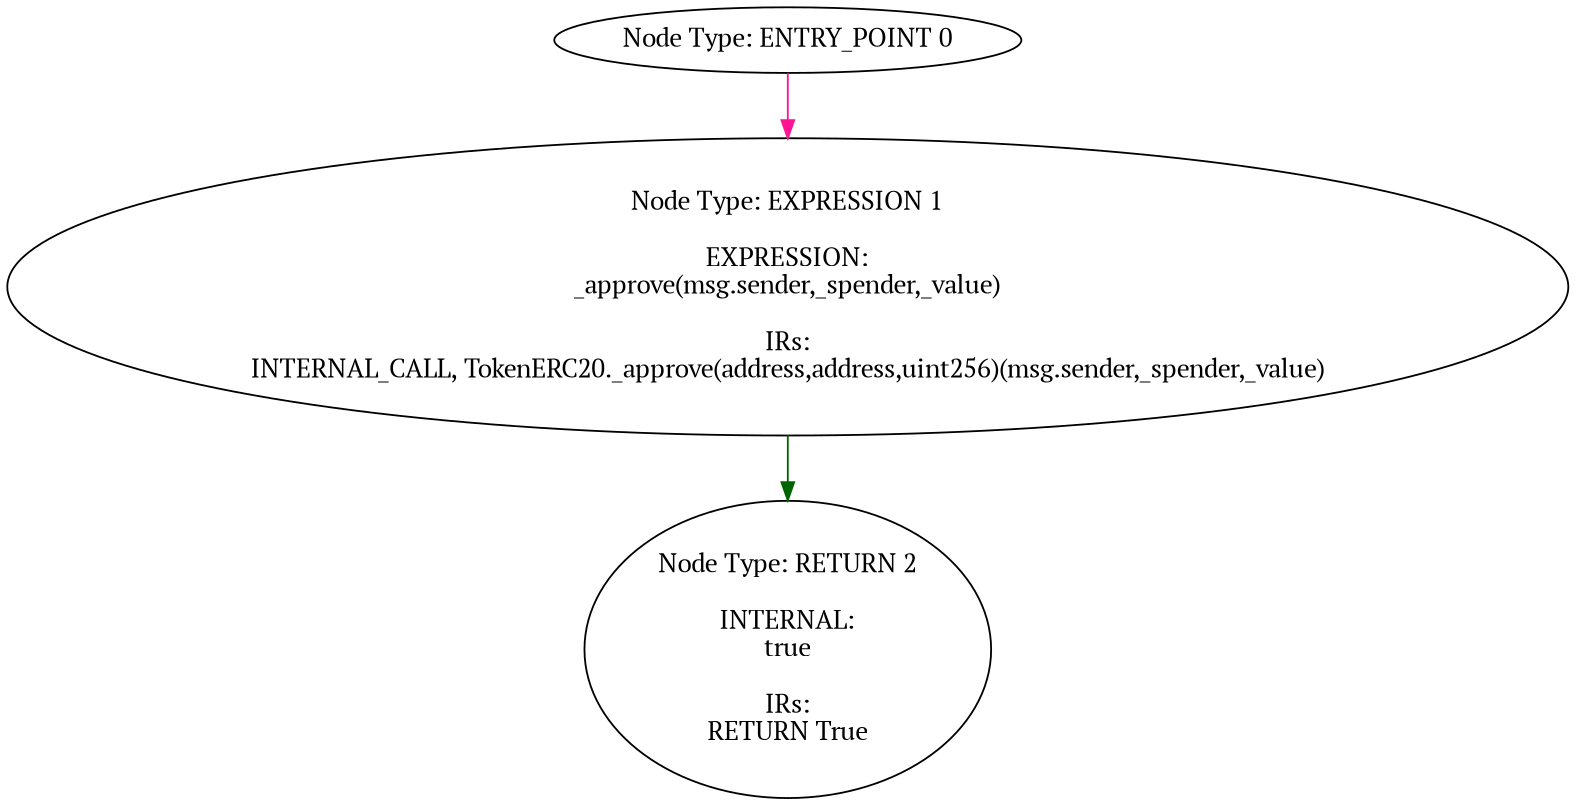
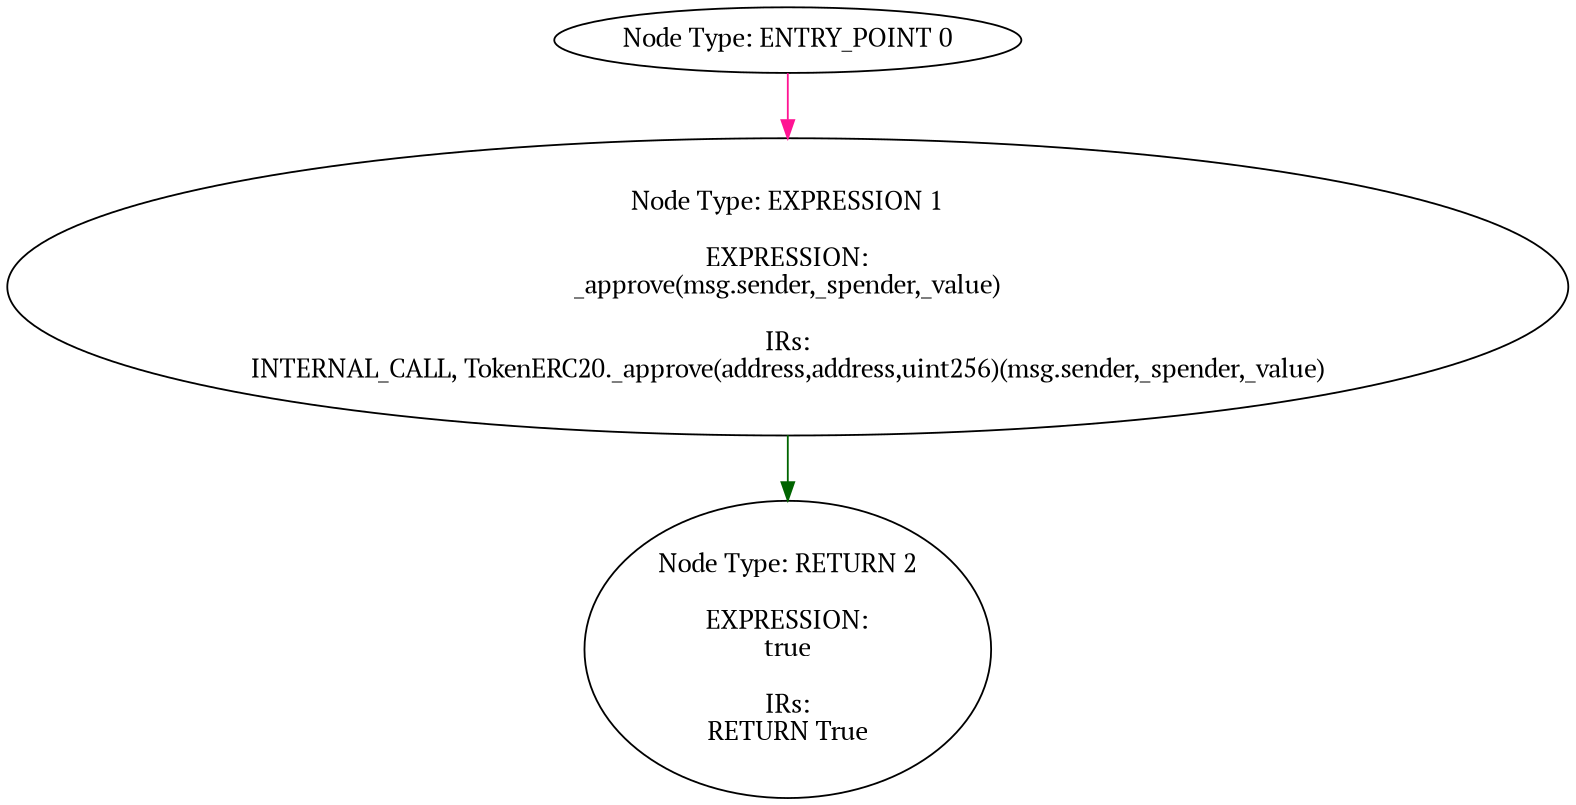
node "Node Type: RETURN 2 INTERNAL: true IRs: RETURN True": label "Node Type: RETURN 2 INTERNAL: true IRs: RETURN True" -> "Node Type: RETURN 2 EXPRESSION: true IRs: RETURN True"
